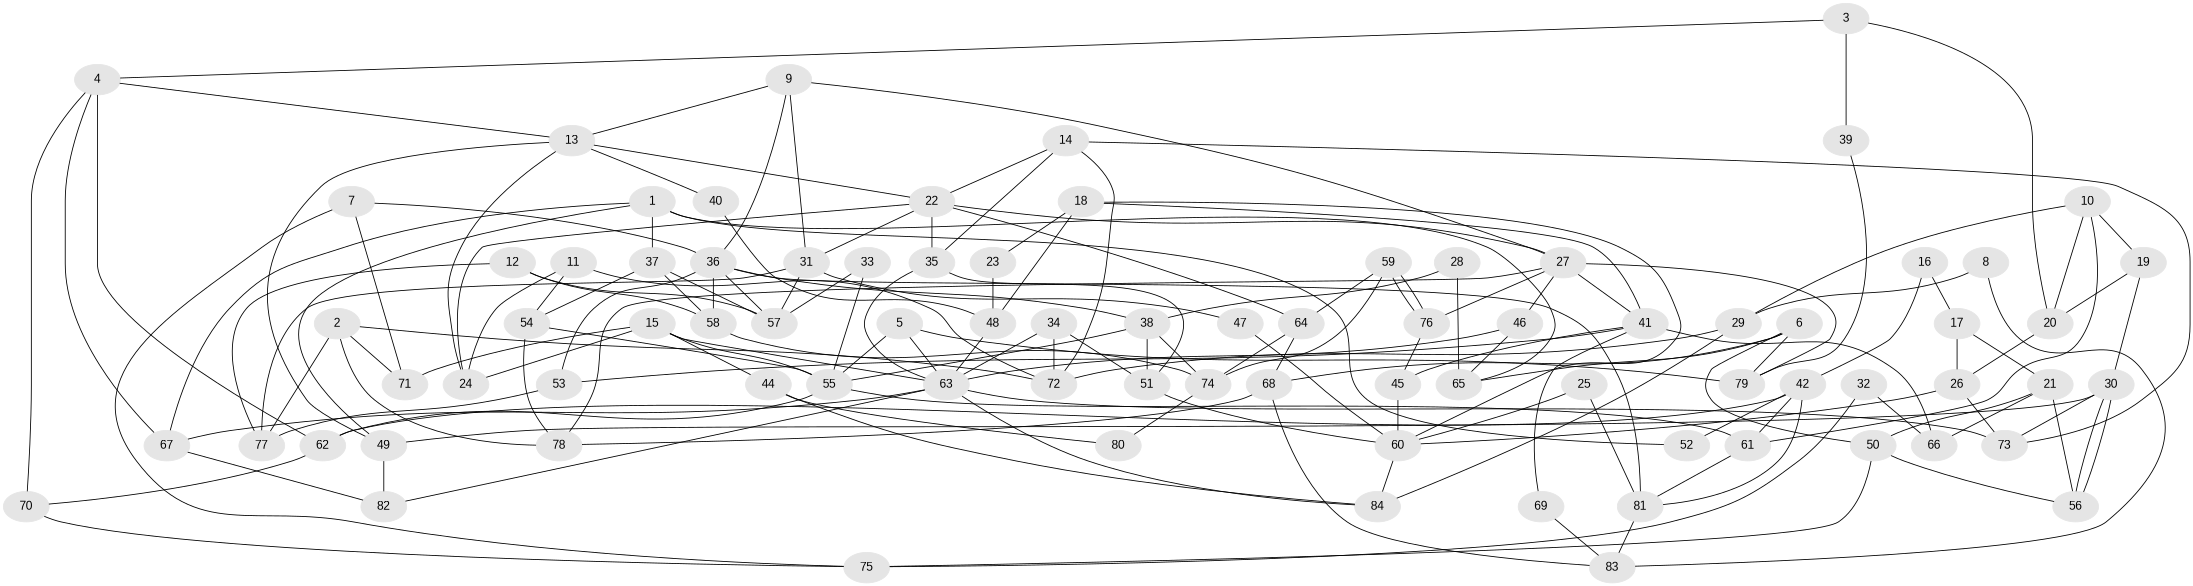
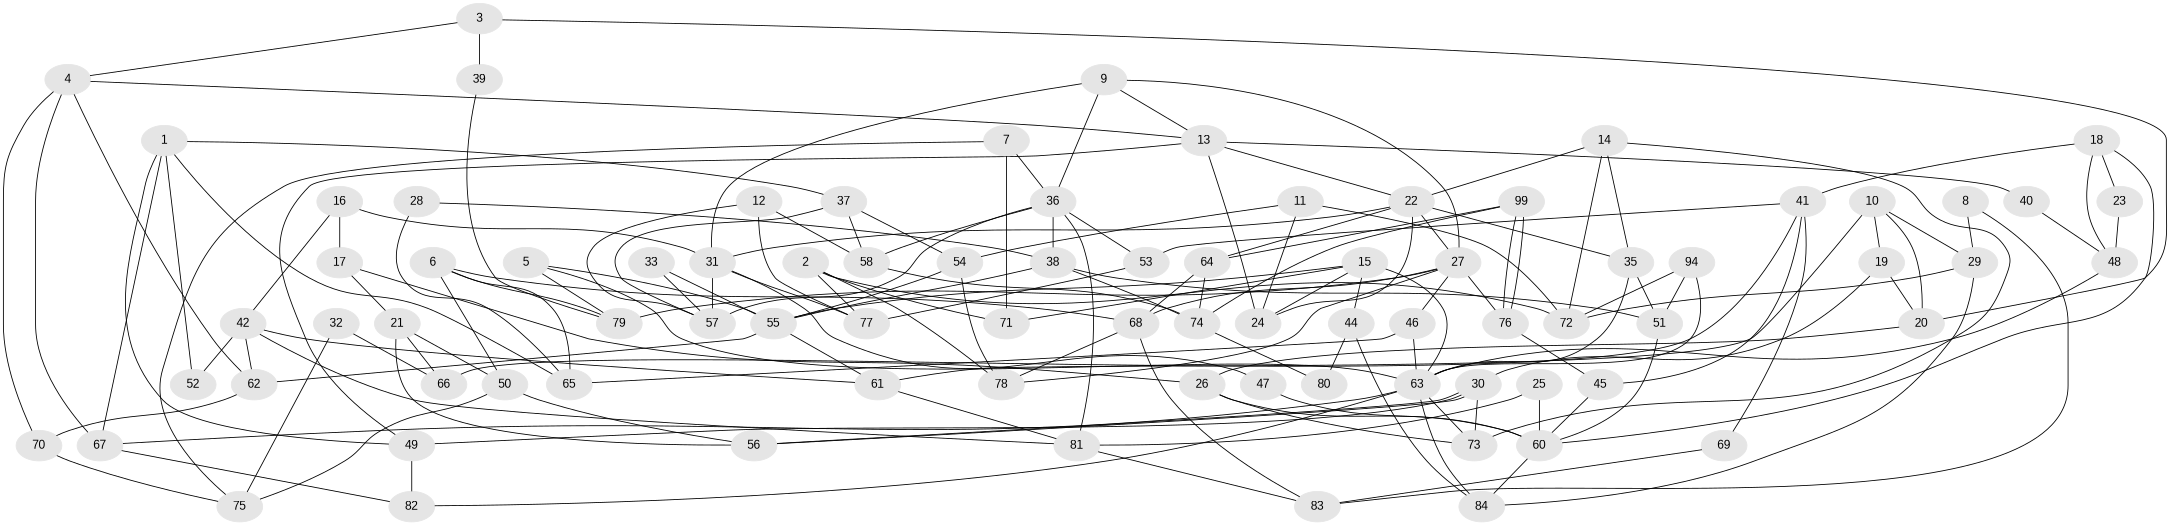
edge "16" -- "31": added
node "59": label "59" -> "99"
edge "27" -- "41": now "27" -- "68"
node "34": label "34" -> "94"
